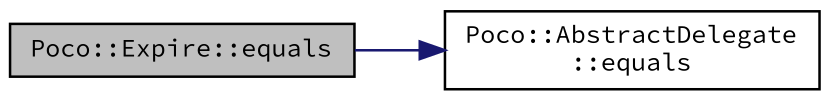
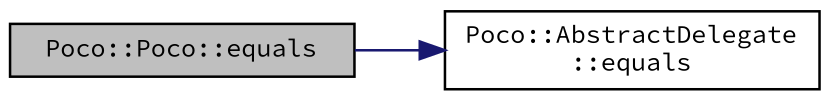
node "Poco::Expire::equals": label "Poco::Expire::equals" -> "Poco::Poco::equals"
